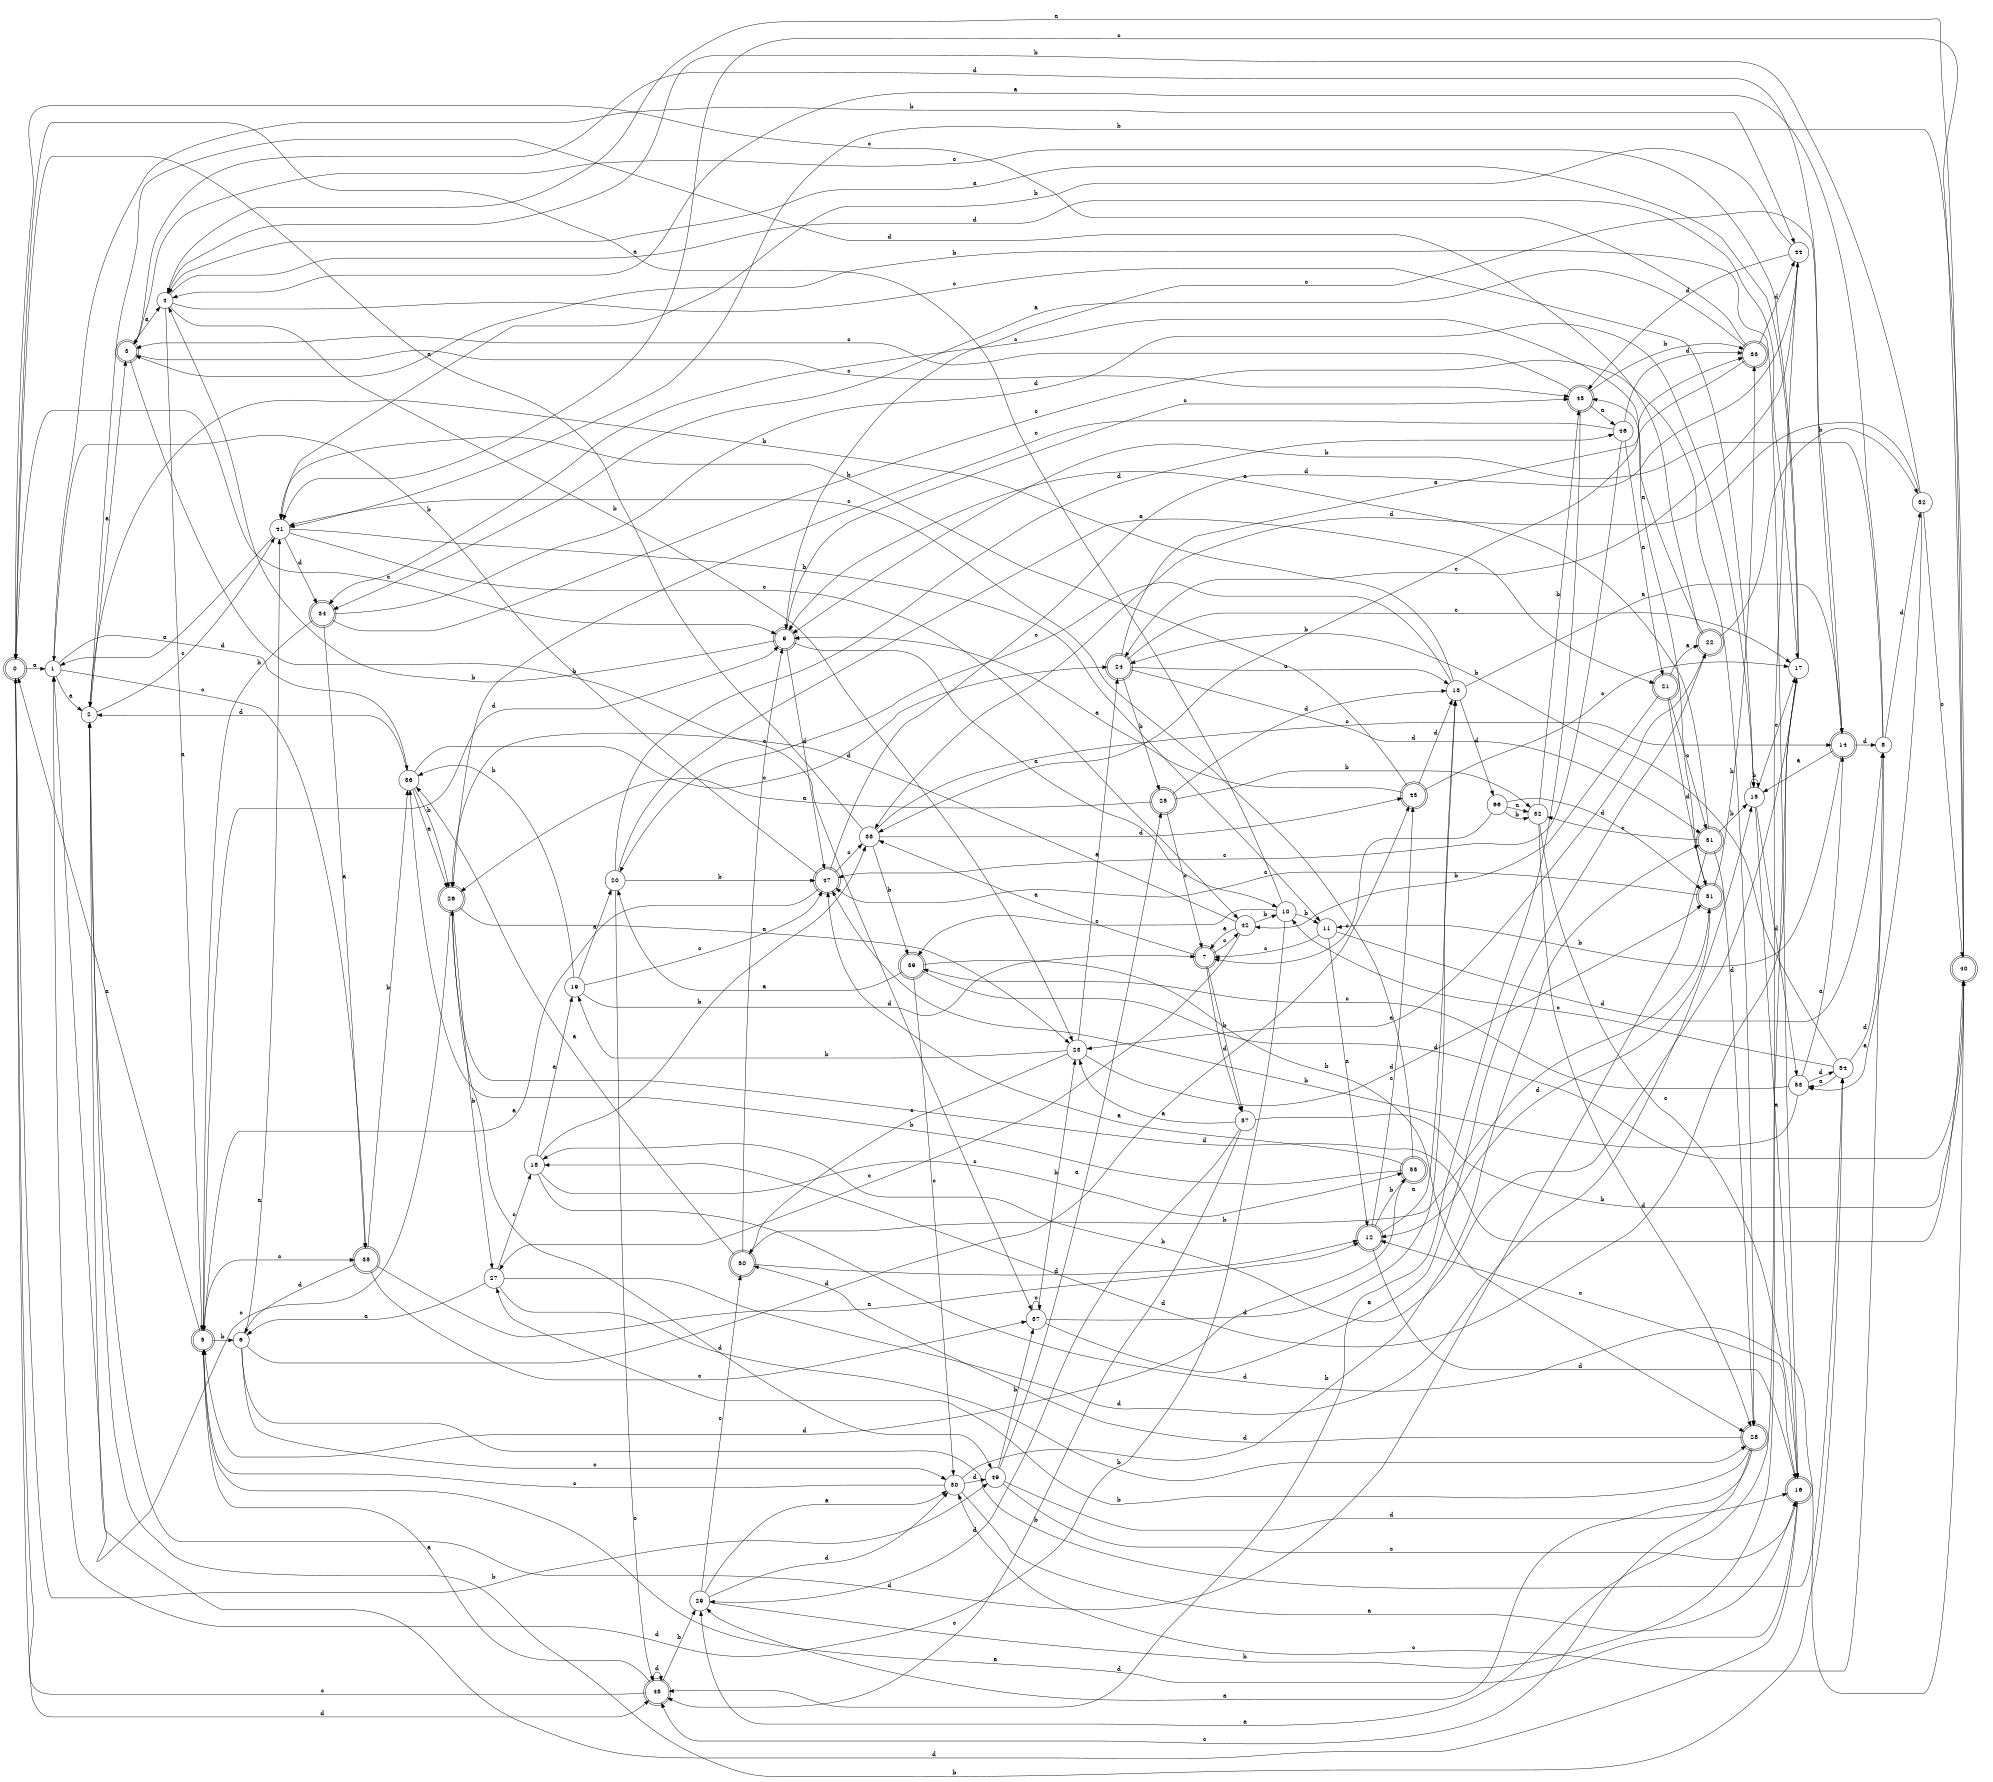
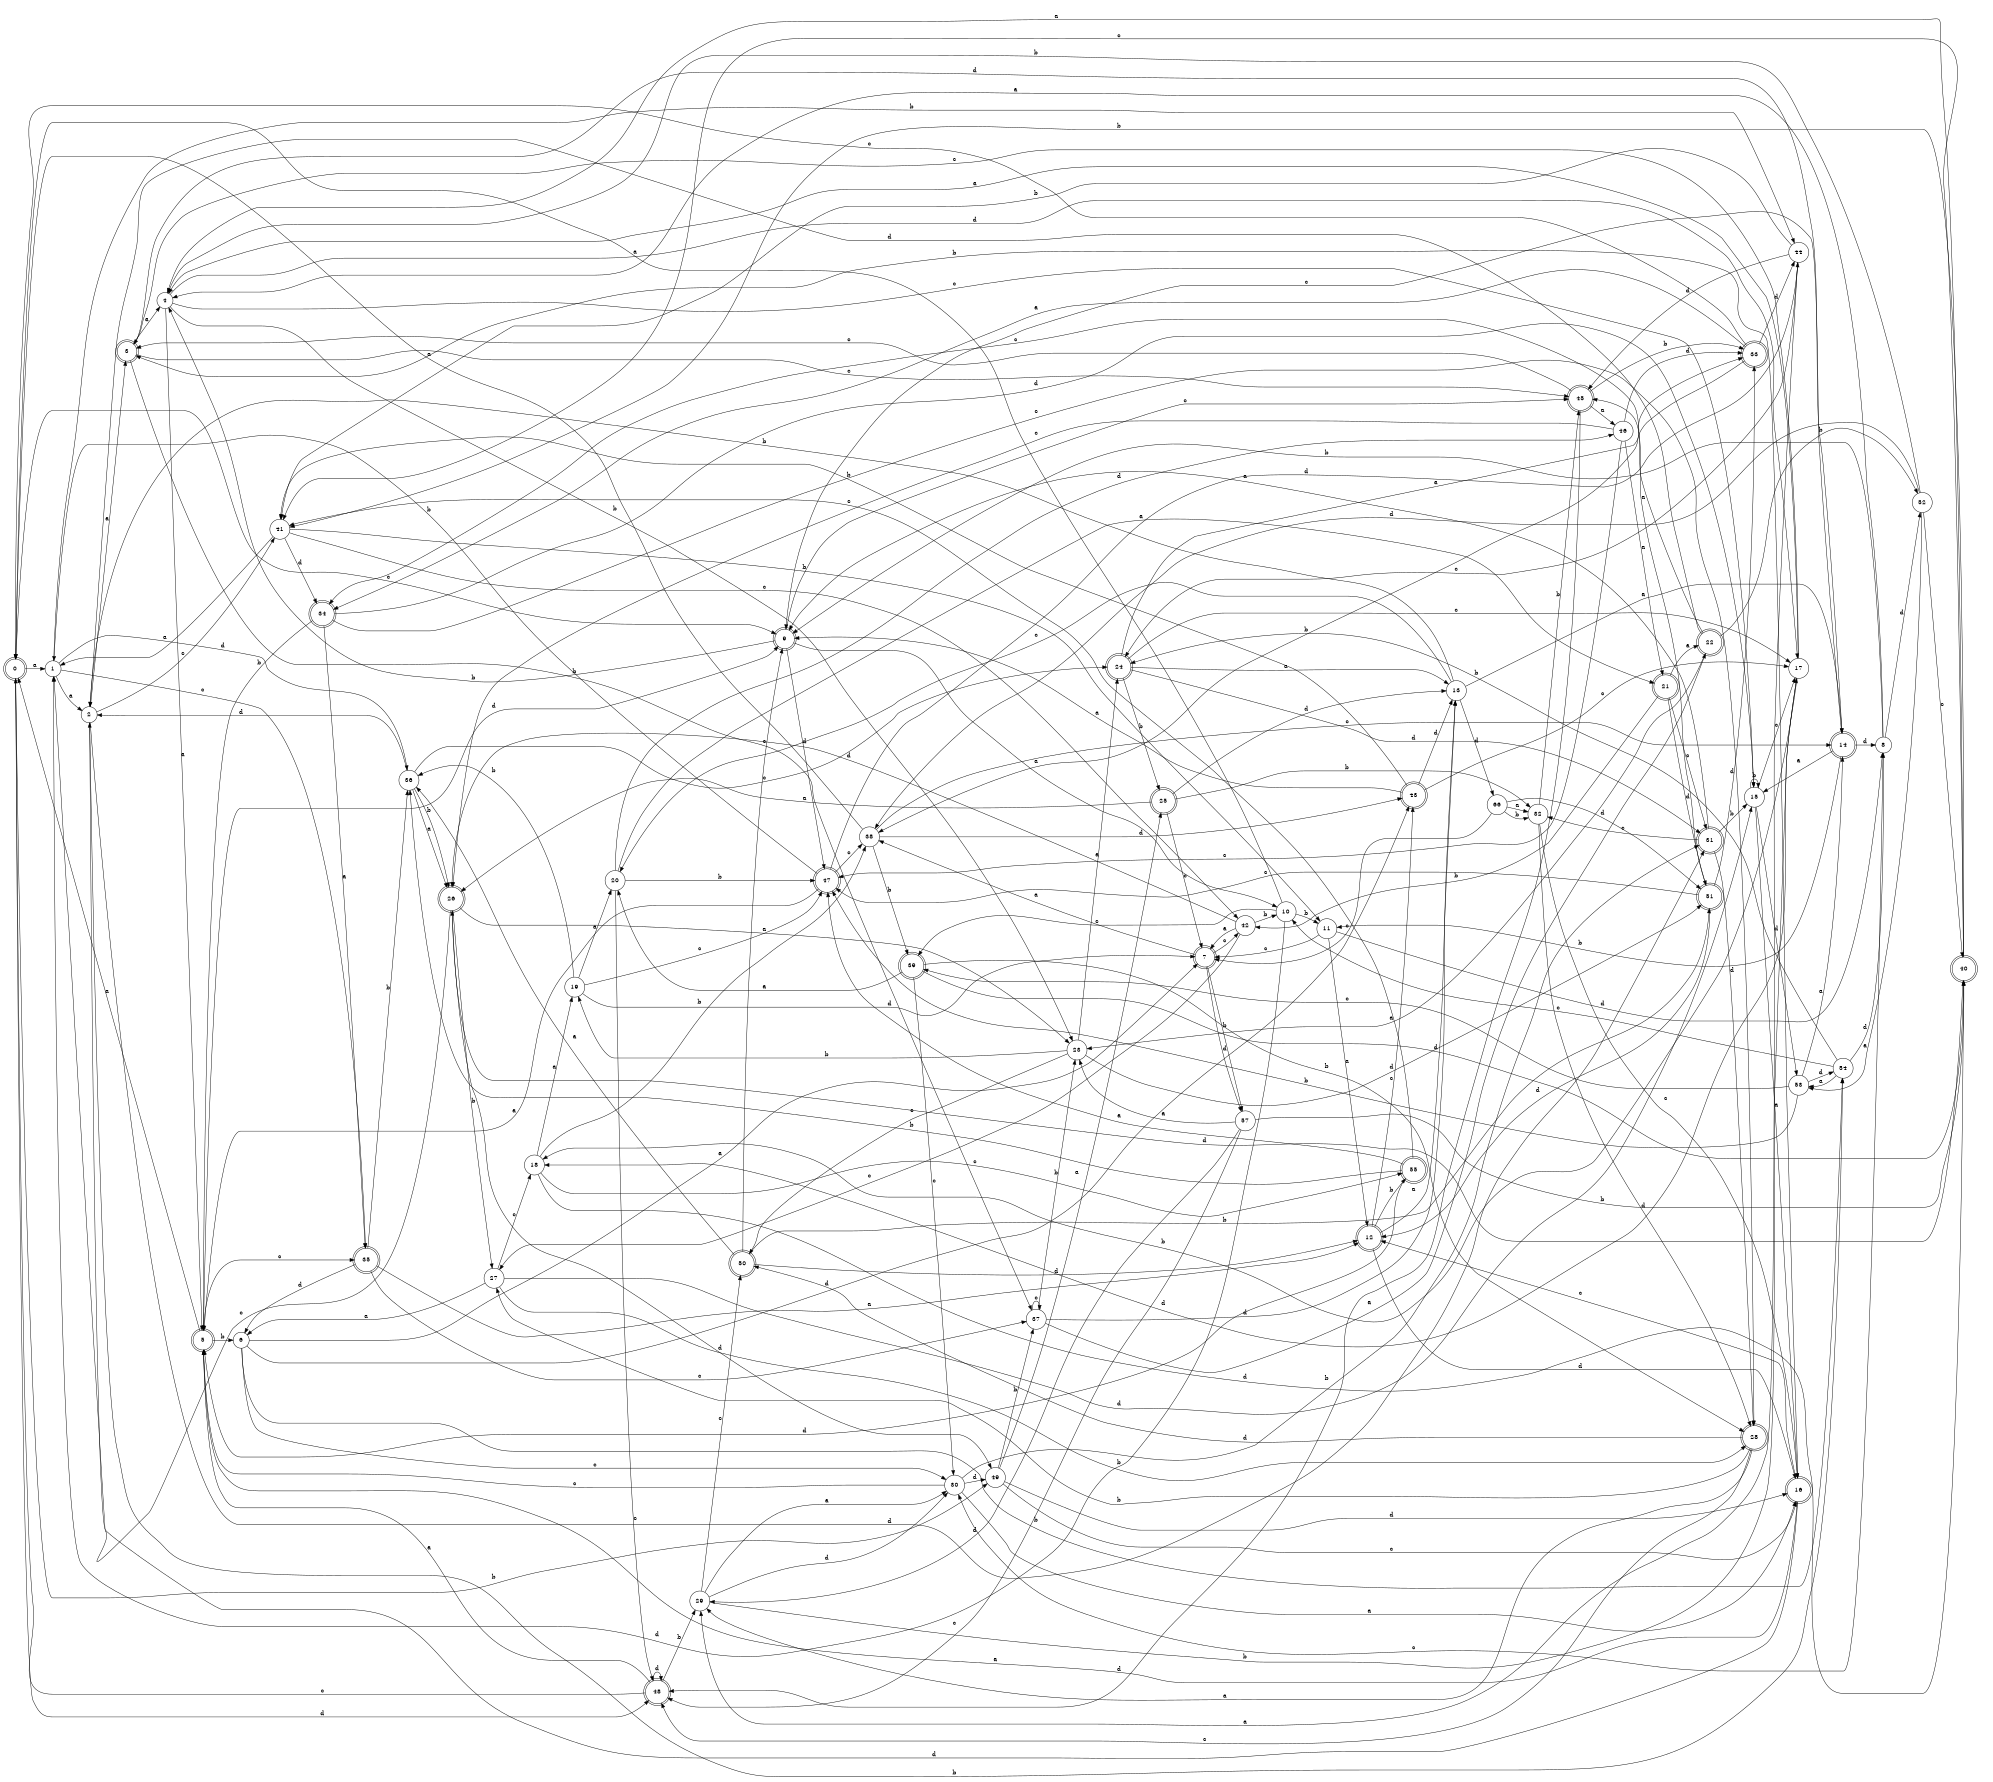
edge "51" -> "33": label "b" -> "d"
edge "6" -> "41": now "6" -> "7"
edge "31" -> "2": reversed
